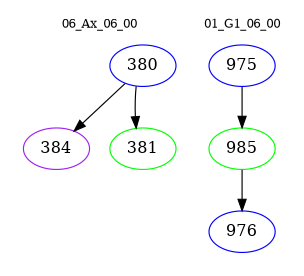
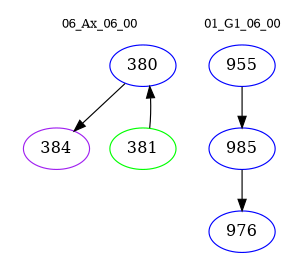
node "975": label "975" -> "955"
edge "380" -> "381": reversed
node "985": color green -> blue
